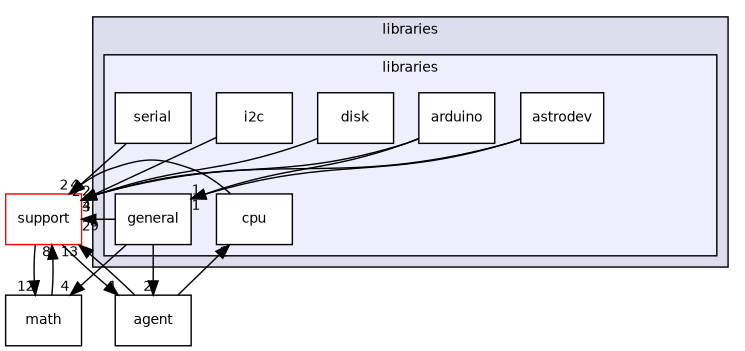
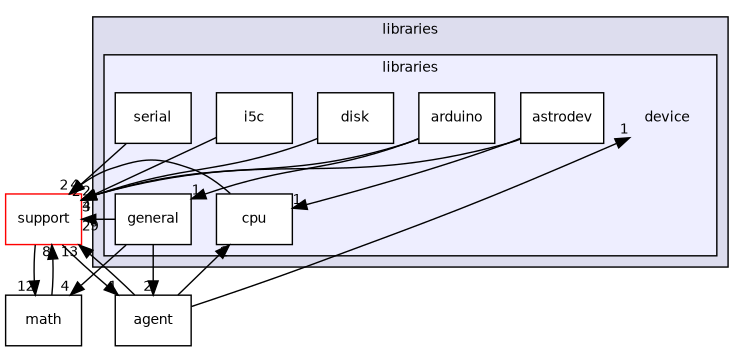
node "i2c": label "i2c" -> "i5c"
node "device": added
edge "astrodev" -> "general": now "astrodev" -> "cpu"
